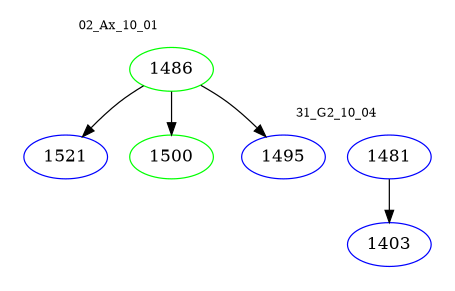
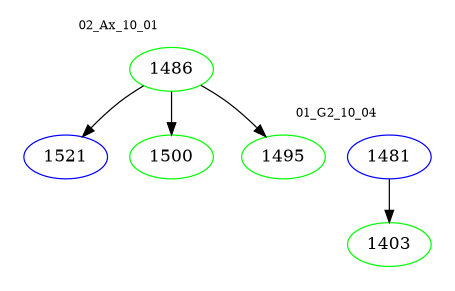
cluster "31_G2_10_04": label "31_G2_10_04" -> "01_G2_10_04"
node "1495": color blue -> green
node "1403": color blue -> green
